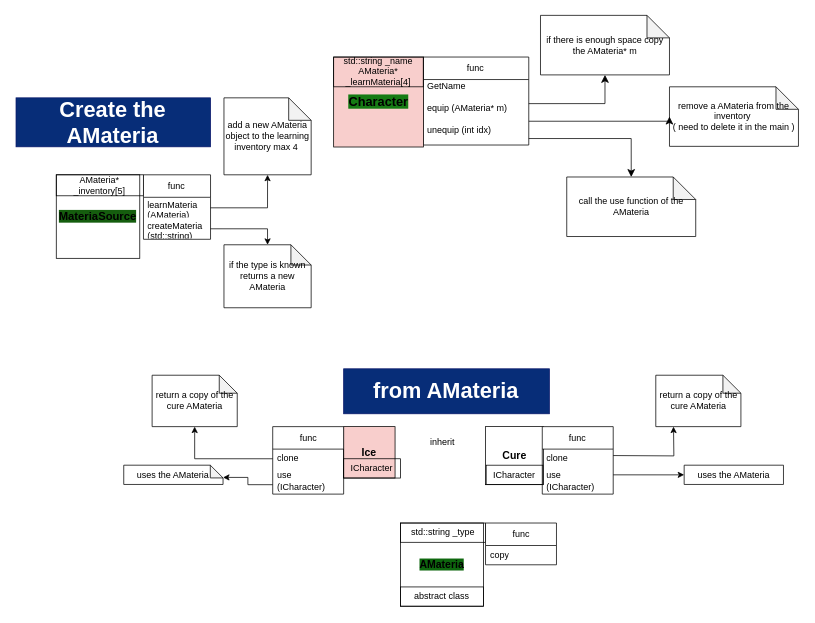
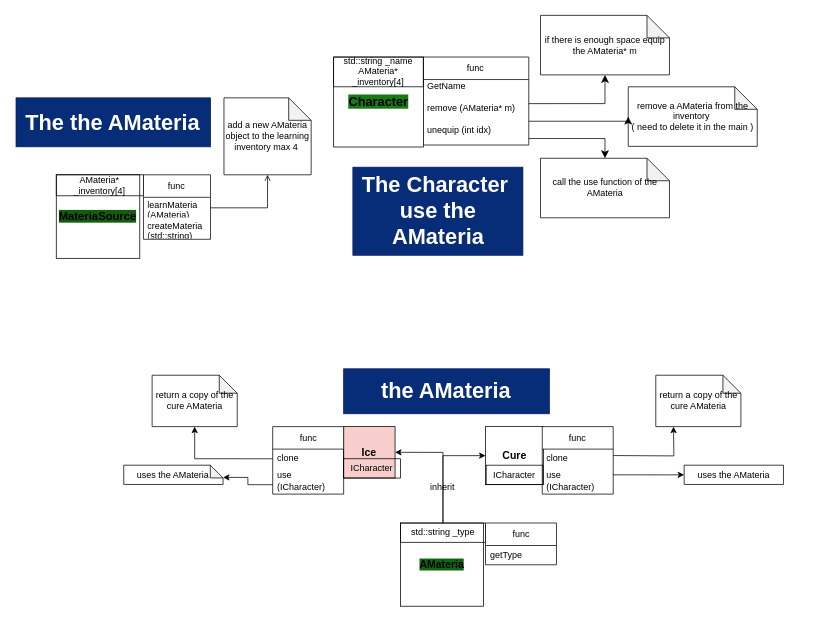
node "if there is enough space copy the AMateria* m": label "if there is enough space copy the AMateria* m" -> "if there is enough space equip the AMateria* m"
node "std::string _name AMateria* _learnMateria[4]": label "std::string _name AMateria* _learnMateria[4]" -> "std::string _name AMateria* _inventory[4]"
node "Character": fillcolor #f8cecc -> #ffffff
node "GetName equip (AMateria* m) unequip (int idx) use (int idx, ICharacter& target)": label "GetName equip (AMateria* m) unequip (int idx) use (int idx, ICharacter& target)" -> "GetName remove (AMateria* m) unequip (int idx) use (int idx, ICharacter& target)"
node "remove a AMateria from the inventory ( need to delete it in the main )": moved (734, 117) -> (693, 117)
node "Create the AMateria": label "Create the AMateria" -> "The the AMateria"
edge "learnMateria (AMateria)" -> "add a new AMateria object to the learning inventory max 4": arrowhead classic -> open
node "AMateria* _inventory[5]": label "AMateria* _inventory[5]" -> "AMateria* _inventory[4]"
node "call the use function of the AMateria": moved (631, 207) -> (605, 188)
node "The Character use the AMateria": added
edge "createMateria (std::string)" -> "if the type is known returns a new AMateria": removed
node "if the type is known returns a new AMateria": removed
node "from AMateria": label "from AMateria" -> "the AMateria"
node "inherit": moved (443, 443) -> (443, 488)
edge "std::string _type" -> "Ice": added
edge "std::string _type" -> "Cure": added
node "copy": label "copy" -> "getType"
node "abstract class": removed
